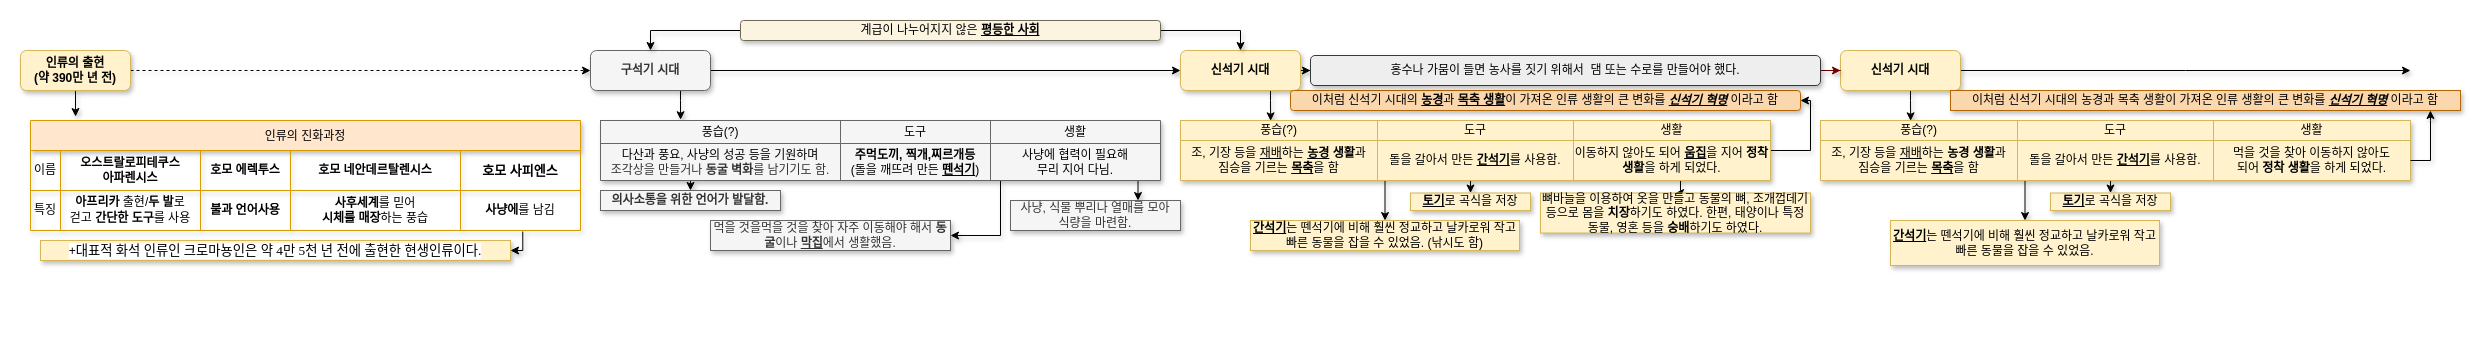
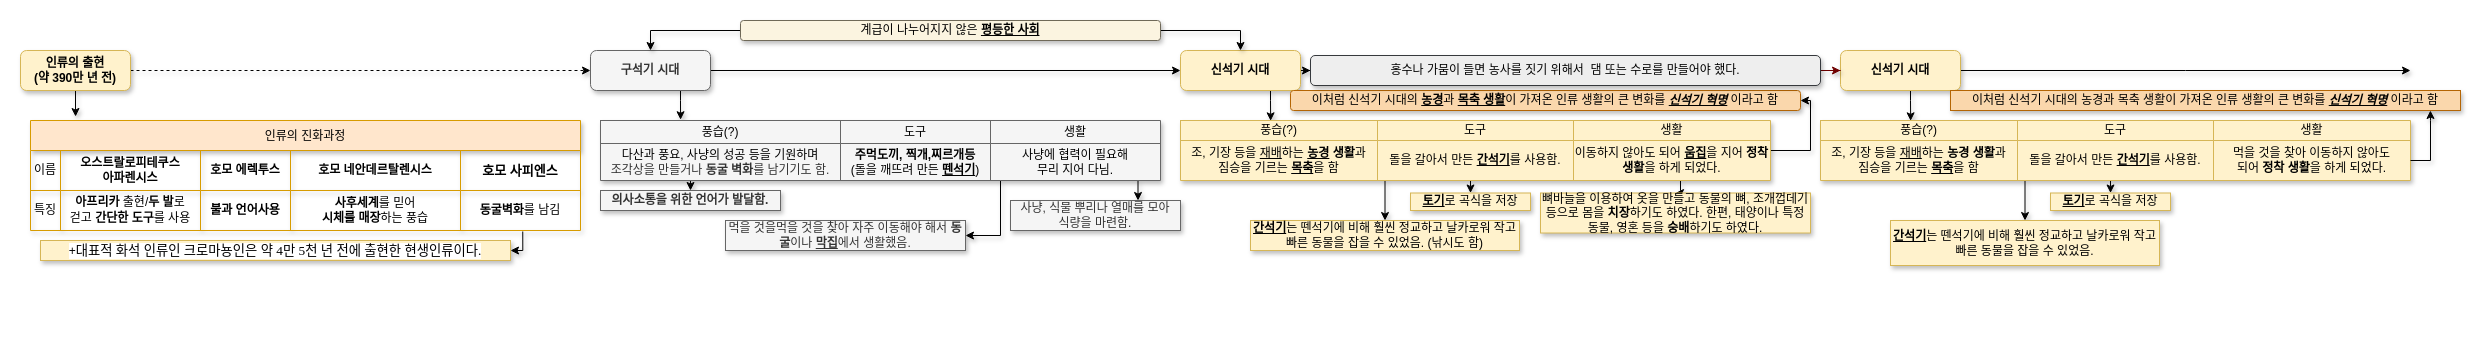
node "사냥에를 남김": label "사냥에를 남김" -> "동굴벽화를 남김"
node "먹을 것을먹을 것을 찾아 자주 이동해야 해서 동굴이나 막집에서 생활했음.": moved (831, 236) -> (846, 236)
